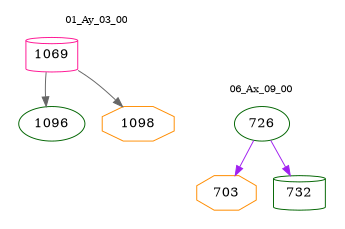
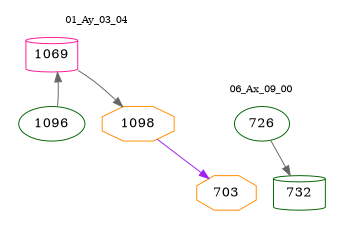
cluster "01_Ay_03_00": label "01_Ay_03_00" -> "01_Ay_03_04"
edge "1069" -> "1096": reversed
edge "726" -> "703": now "1098" -> "703"
edge "726" -> "732": color purple -> gray40
